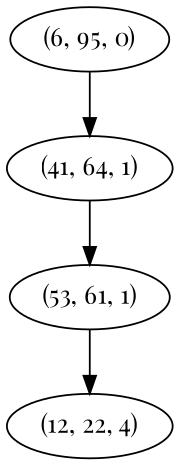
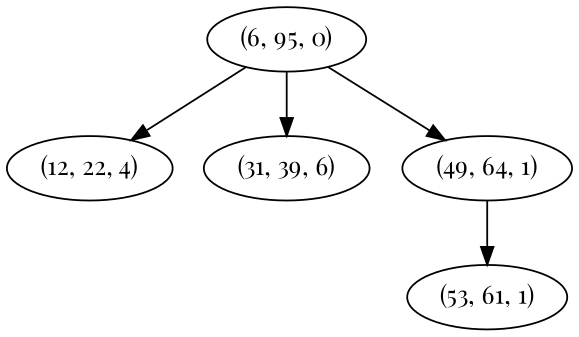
node "(41, 64, 1)": label "(41, 64, 1)" -> "(49, 64, 1)"
node "(31, 39, 6)": added
edge "(53, 61, 1)" -> "(12, 22, 4)": now "(6, 95, 0)" -> "(12, 22, 4)"
